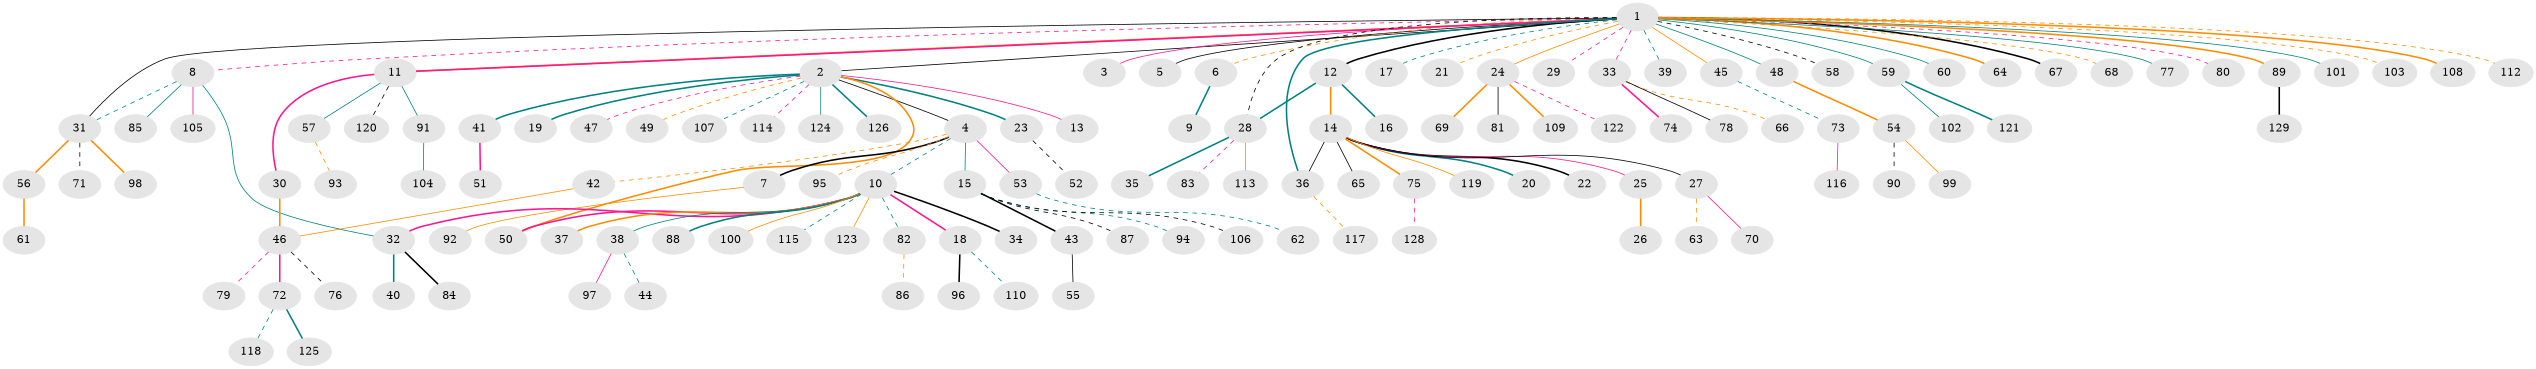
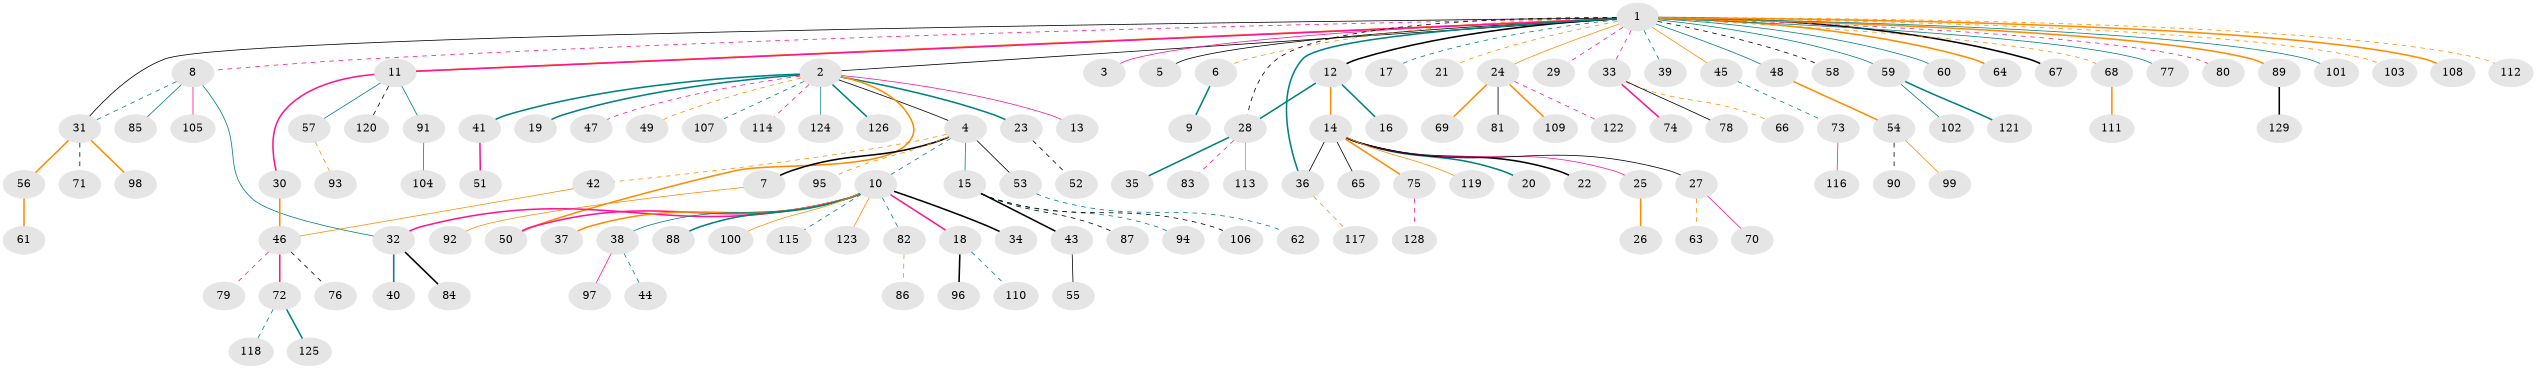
node "111": added
edge "4" -- "53": color deeppink -> black
